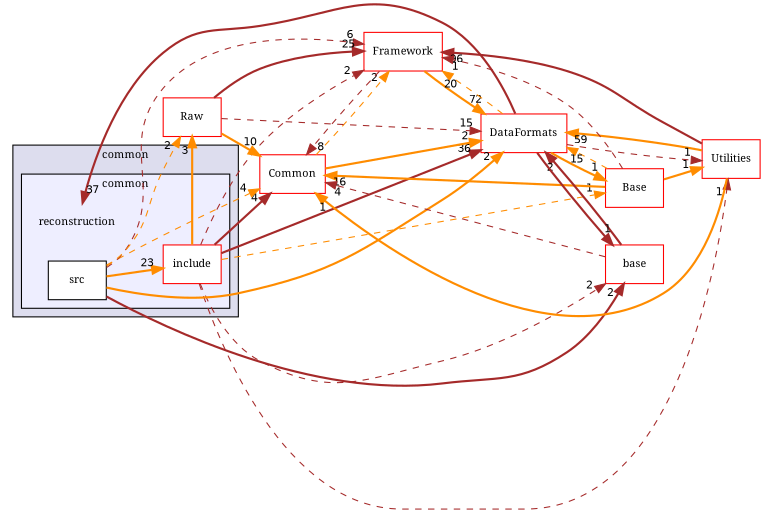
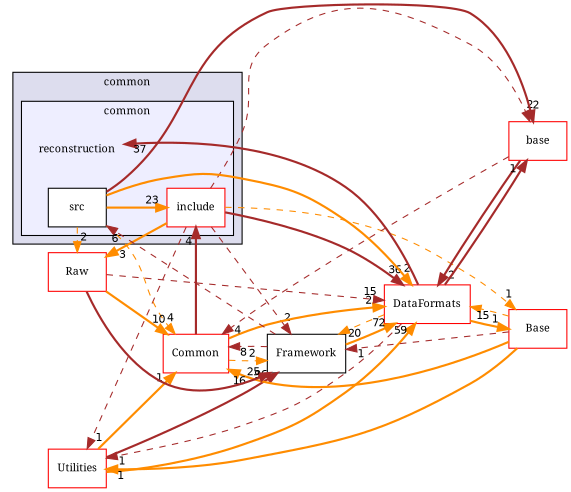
node "Framework": color red -> black
edge "src" -> "Framework": reversed
edge "include" -> "Common": reversed
